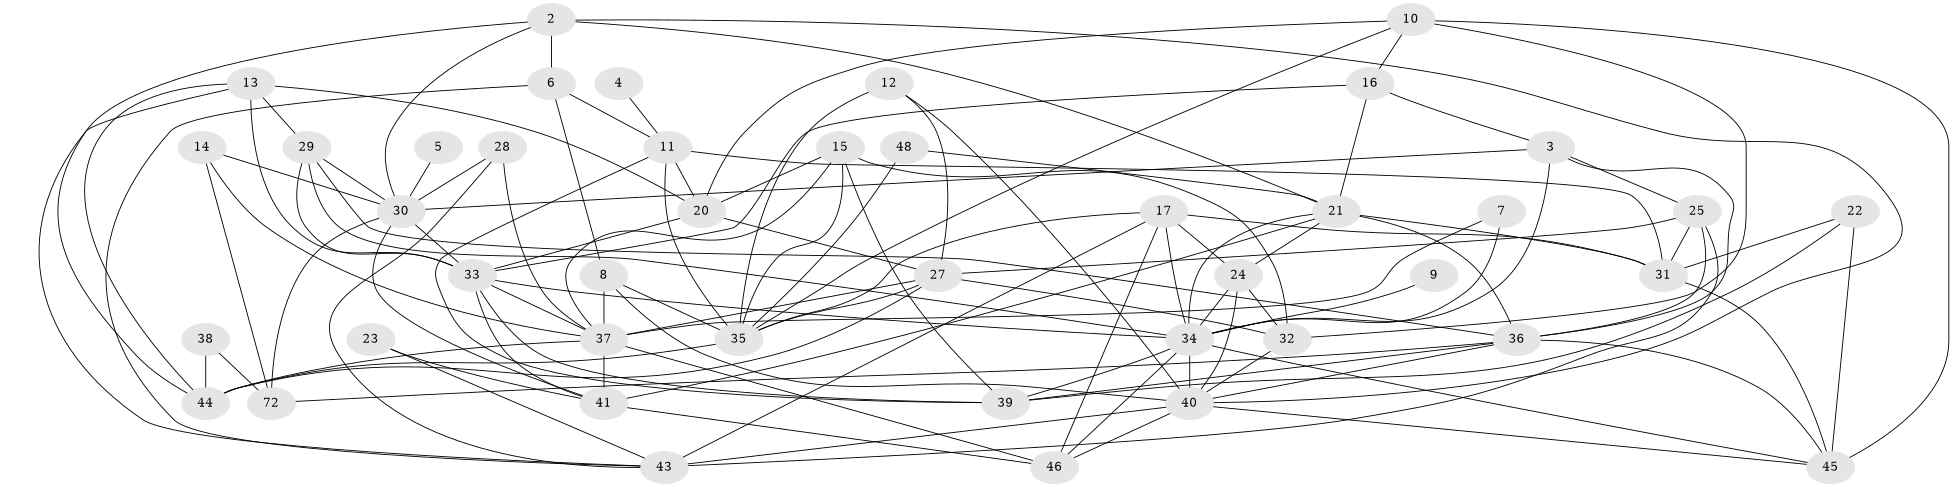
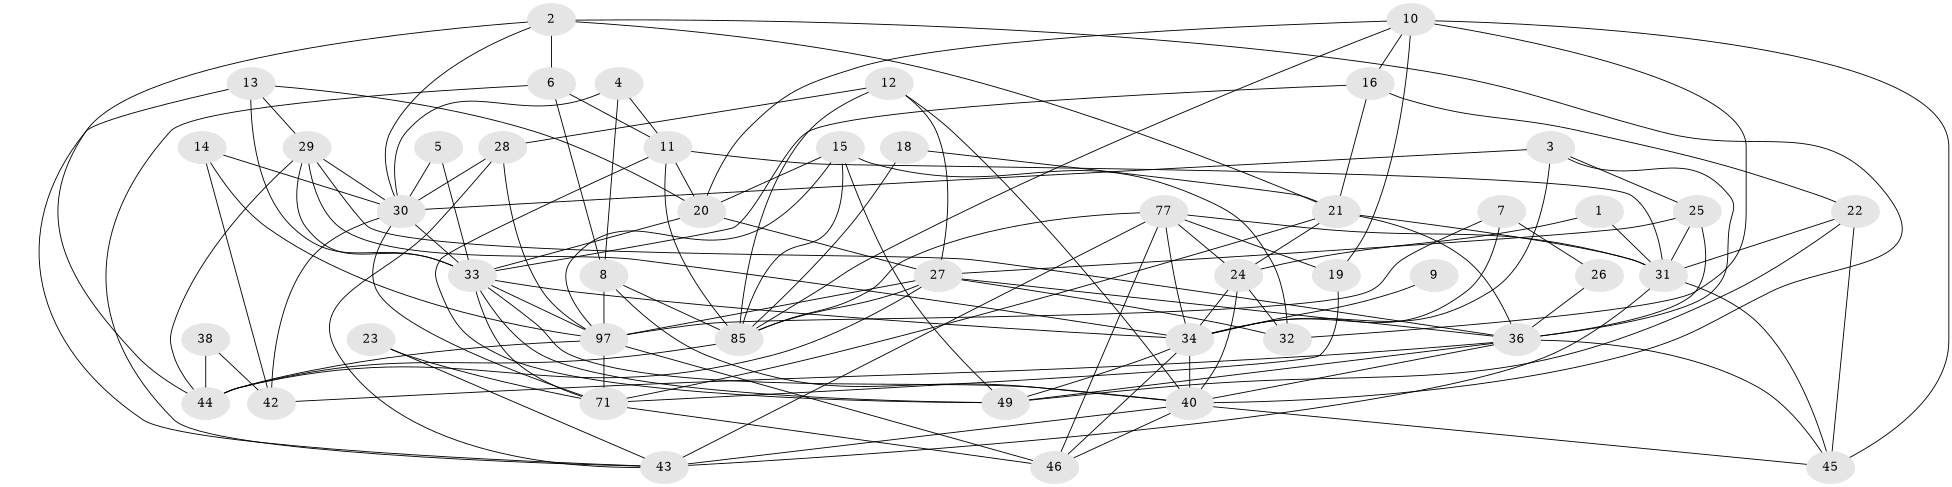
edge "4" -- "30": added
edge "12" -- "28": added
edge "16" -- "3": now "16" -- "22"
node "48": label "48" -> "18"
edge "4" -- "8": added
edge "13" -- "44": now "29" -- "44"
node "17": label "17" -> "77"
node "1": added
edge "5" -- "33": added
edge "21" -- "34": removed
node "19": added
node "26": added
edge "27" -- "36": added
node "37": label "37" -> "97"
node "35": label "35" -> "85"
edge "32" -- "40": now "33" -- "40"
node "72": label "72" -> "42"
node "41": label "41" -> "71"
node "39": label "39" -> "49"
edge "34" -- "45": removed
edge "25" -- "43": now "31" -- "43"
